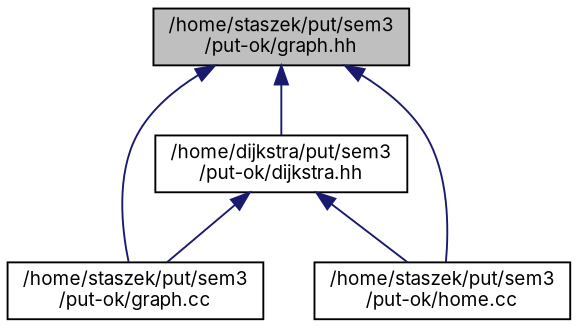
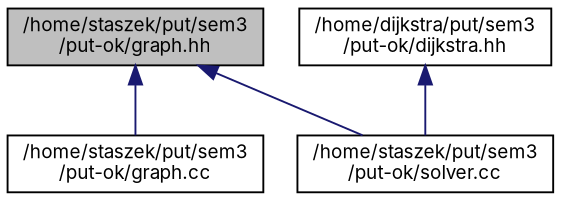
edge "/home/dijkstra/put/sem3 /put-ok/dijkstra.hh" -> "/home/staszek/put/sem3 /put-ok/graph.hh": removed
edge "/home/staszek/put/sem3 /put-ok/graph.cc" -> "/home/dijkstra/put/sem3 /put-ok/dijkstra.hh": removed
node "/home/staszek/put/sem3 /put-ok/home.cc": label "/home/staszek/put/sem3 /put-ok/home.cc" -> "/home/staszek/put/sem3 /put-ok/solver.cc"
